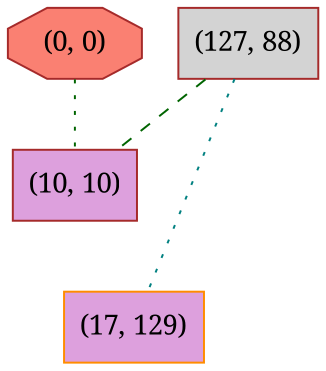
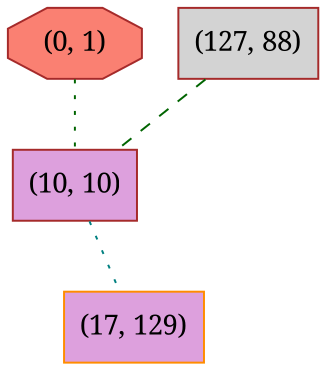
node "(0, 0)": label "(0, 0)" -> "(0, 1)"
edge "(127, 88)" -- "(17, 129)": now "(10, 10)" -- "(17, 129)"
